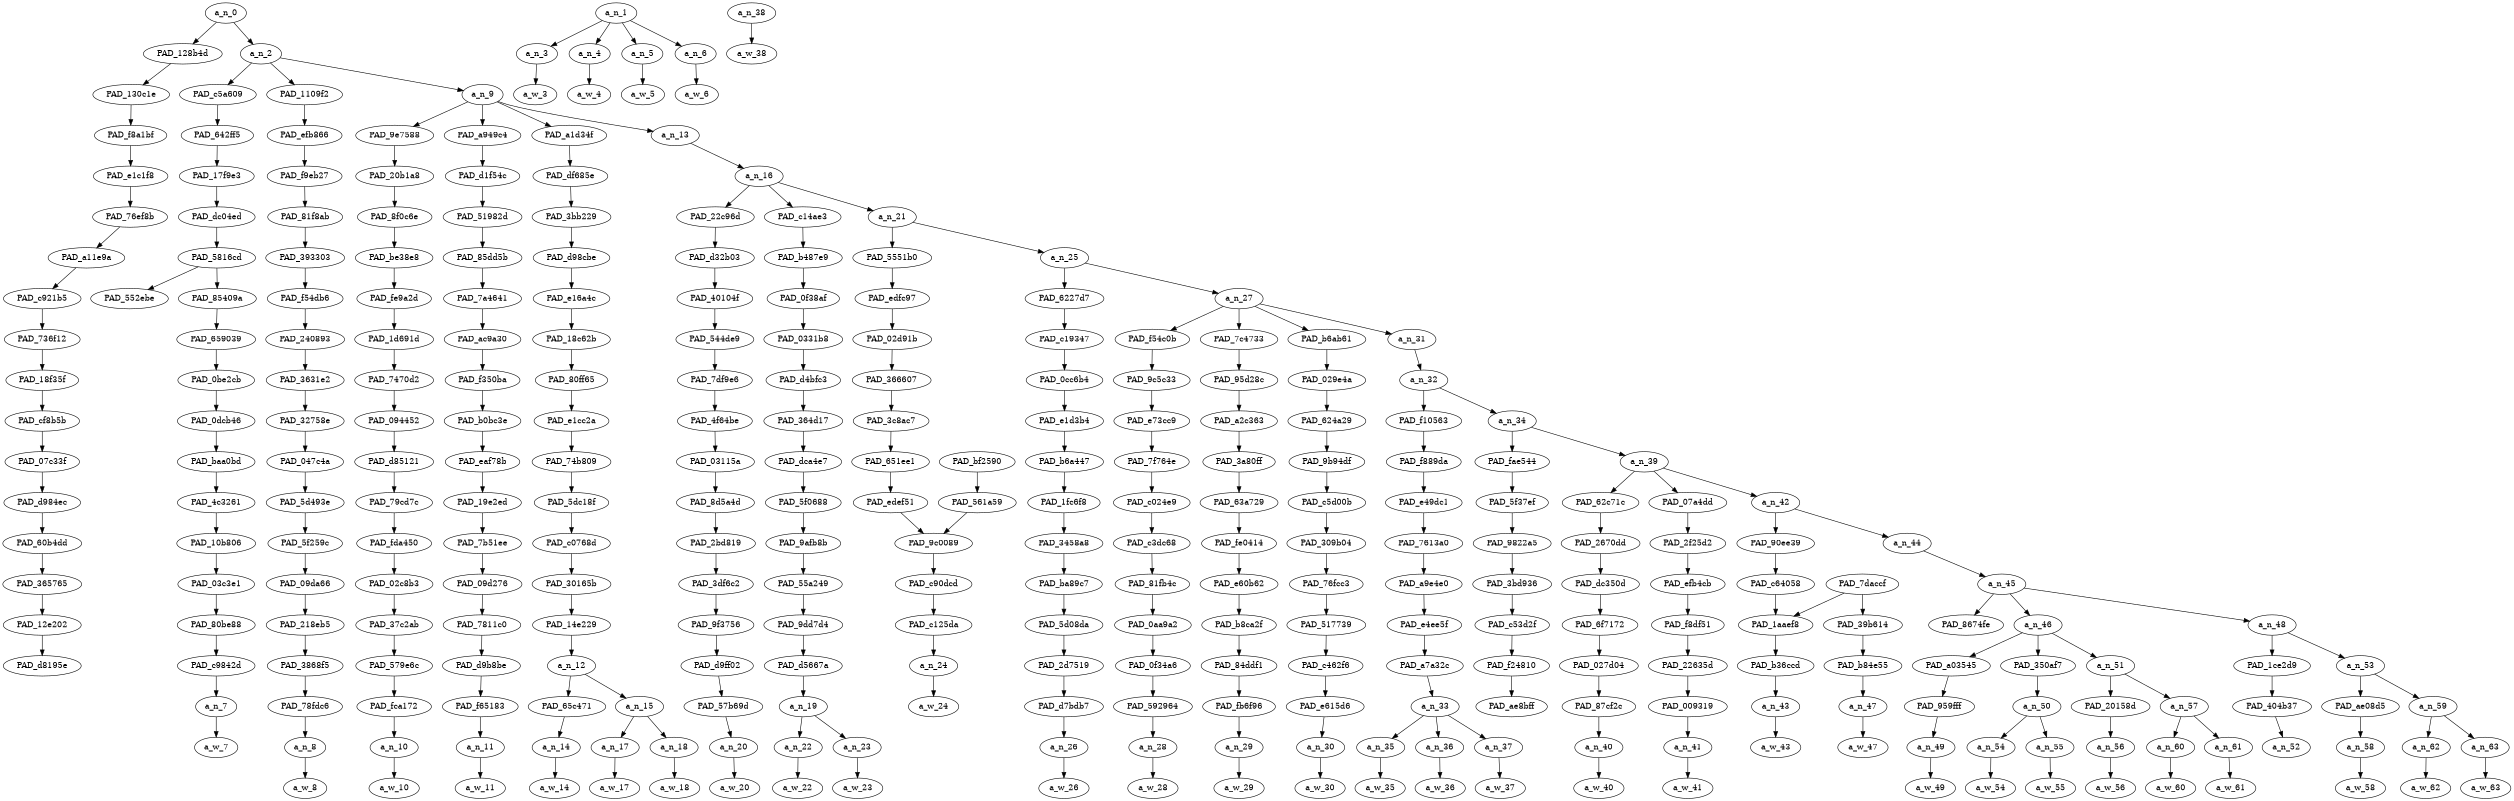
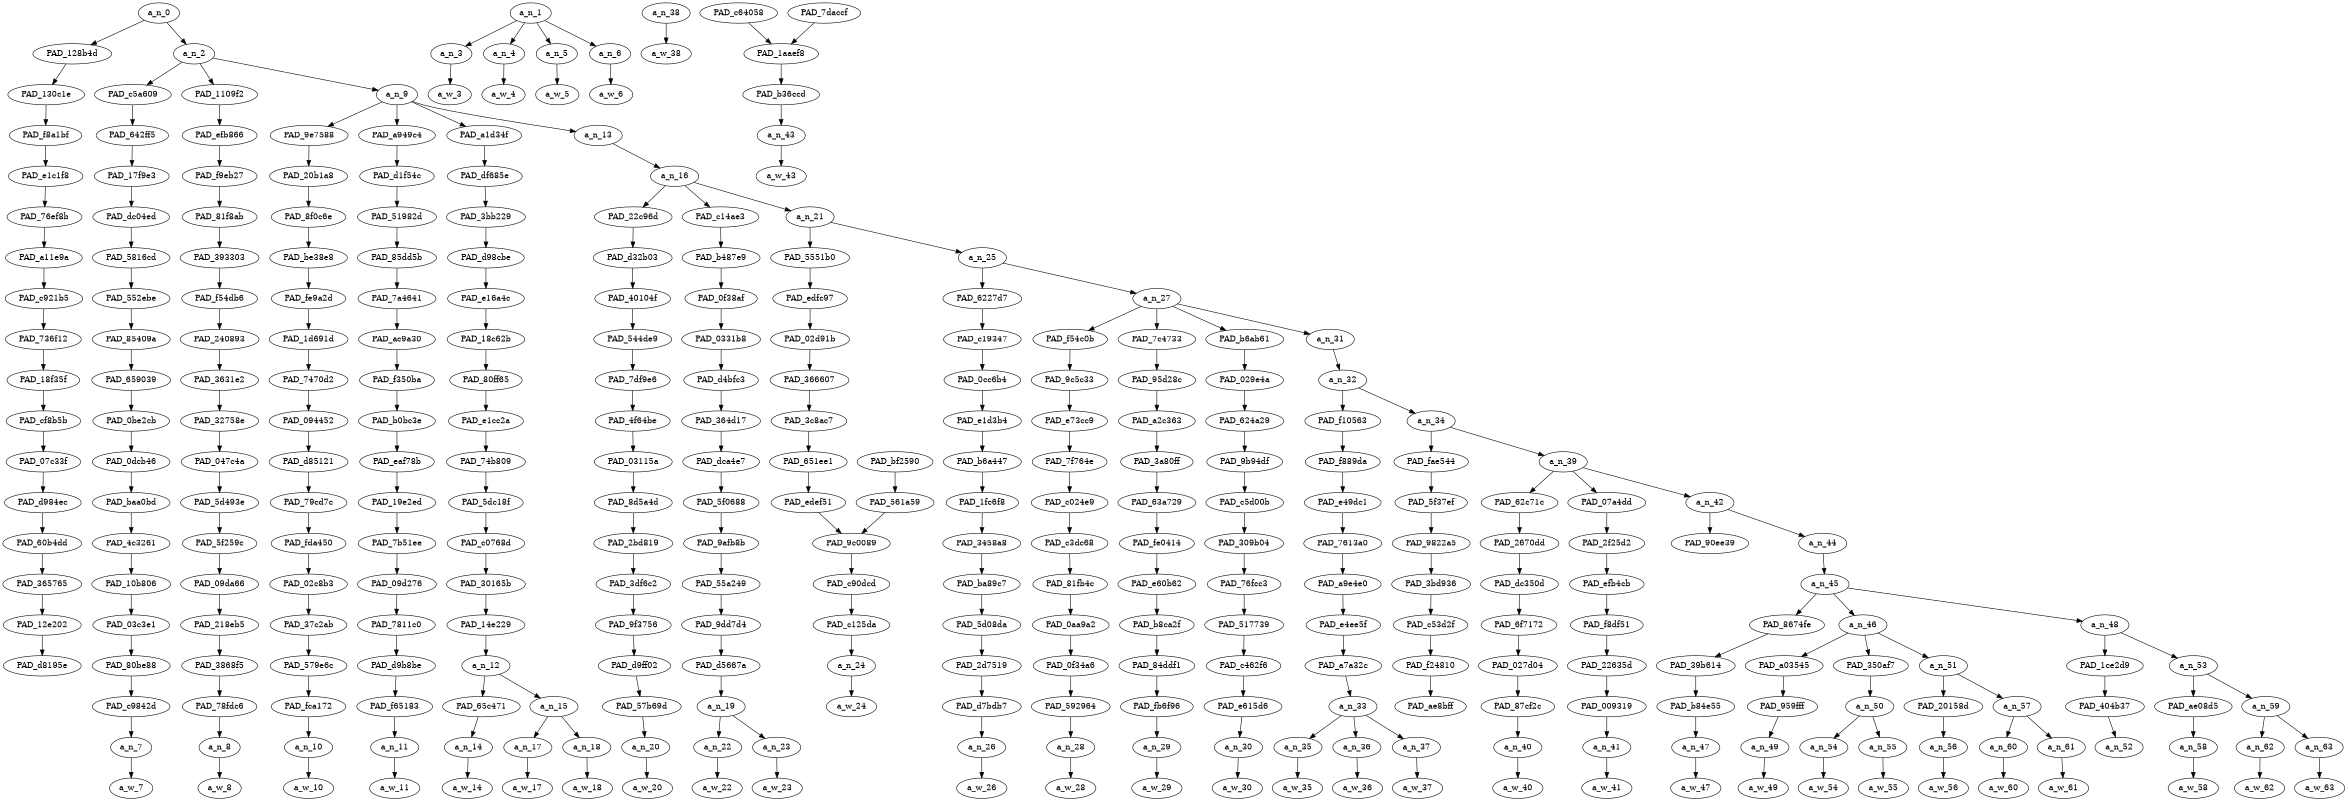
edge "PAD_5816cd" -> "PAD_85409a": now "PAD_552ebe" -> "PAD_85409a"
edge "PAD_90ee39" -> "PAD_c64058": removed
edge "PAD_7daccf" -> "PAD_39b614": now "PAD_8674fe" -> "PAD_39b614"
